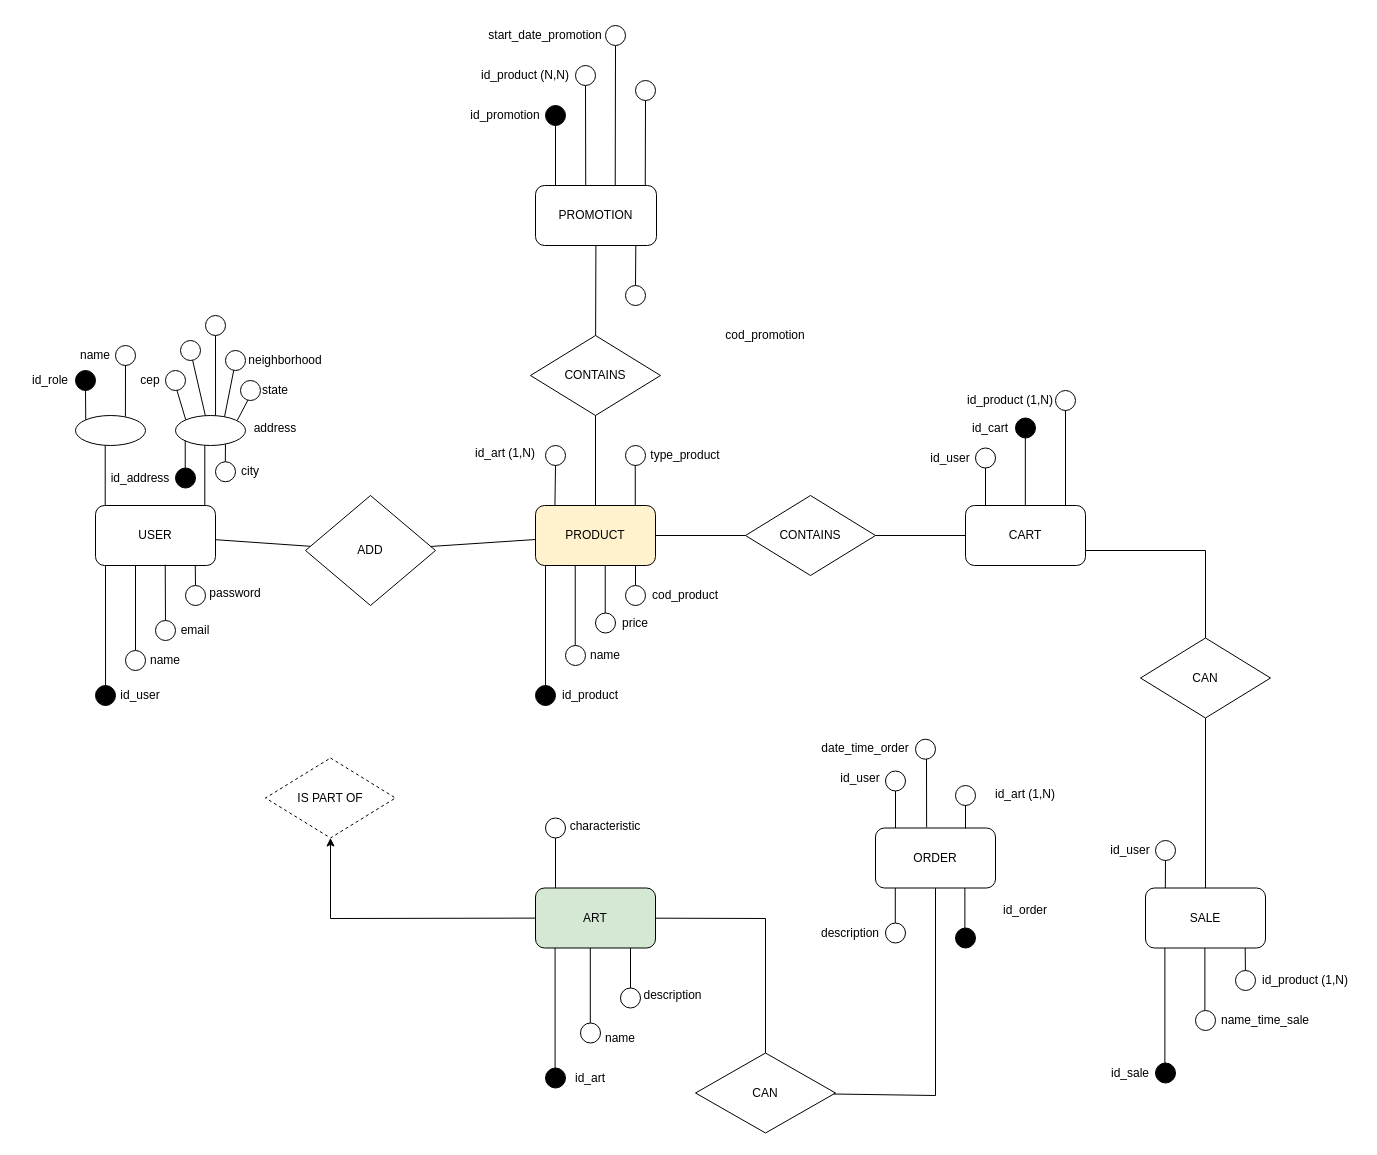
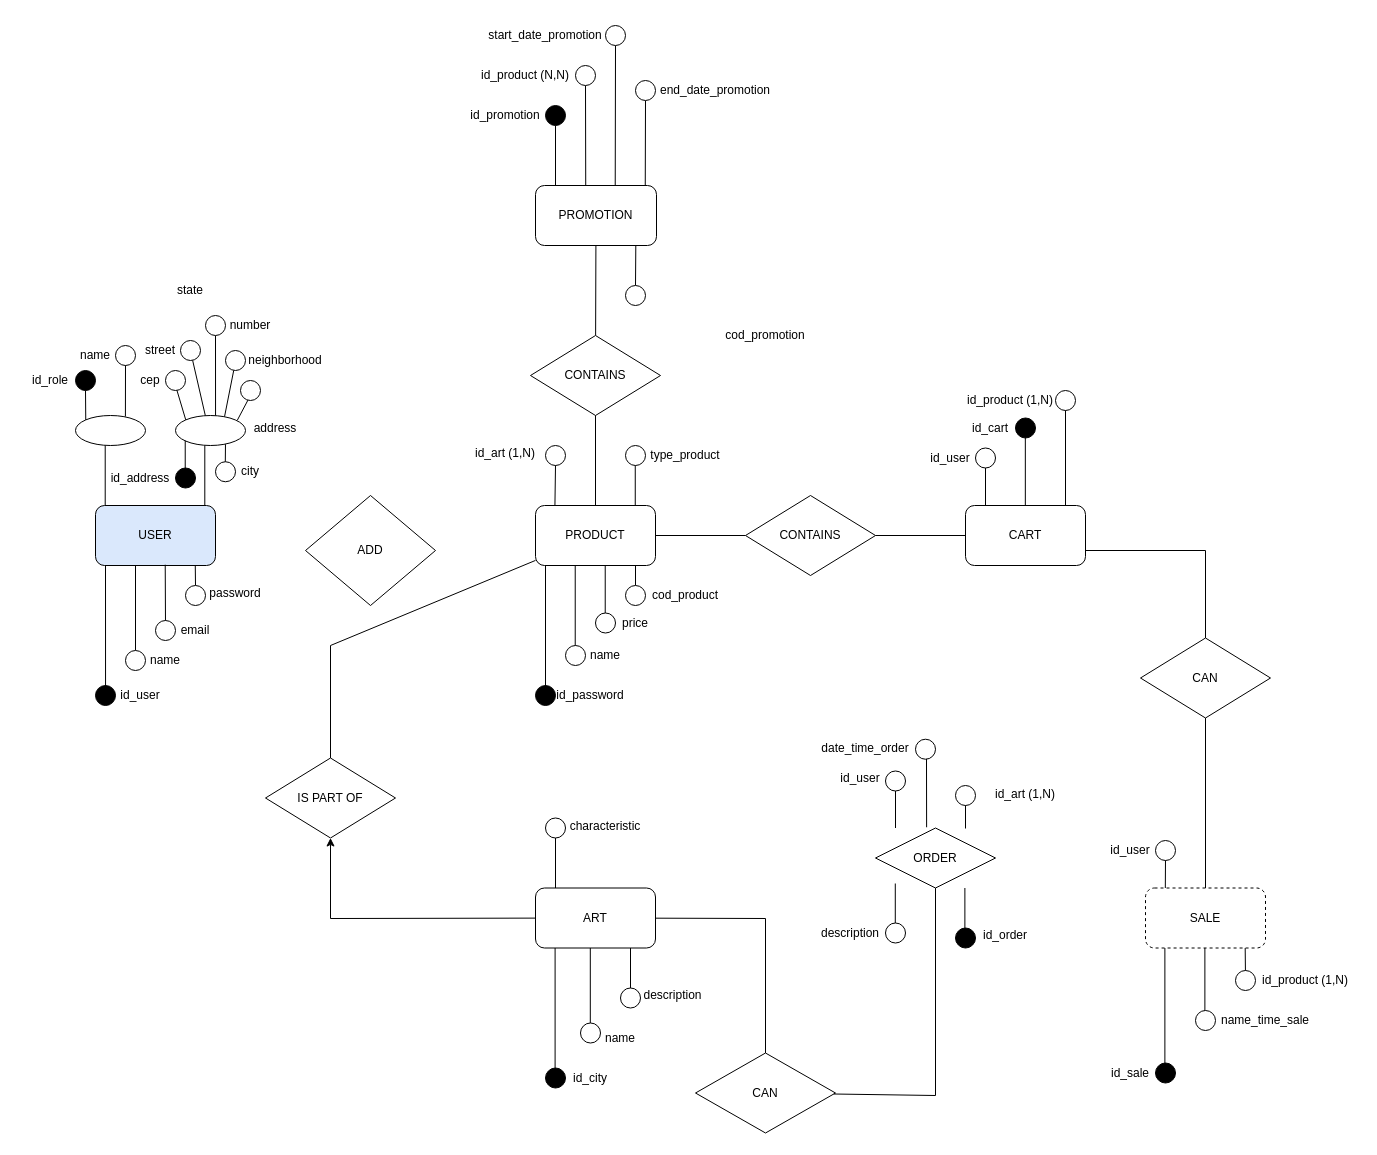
node "end_date_promotion": added
node "number": added
node "street": added
node "state": moved (276, 391) -> (191, 291)
node "USER": fillcolor #ffffff -> #dae8fc
node "PRODUCT": fillcolor #fff2cc -> #ffffff
edge "USER" -- "ADD": removed
edge "PRODUCT" -- "ADD": removed
edge "PRODUCT" -- "IS PART OF": added
node "id_product": label "id_product" -> "id_password"
node "IS PART OF": style dashed -> solid
node "ORDER": shape rounded rectangle -> diamond
node "id_order": moved (1026, 911) -> (1006, 936)
node "ART": fillcolor #d5e8d4 -> #ffffff
node "SALE": style solid -> dashed
node "id_art": label "id_art" -> "id_city"
